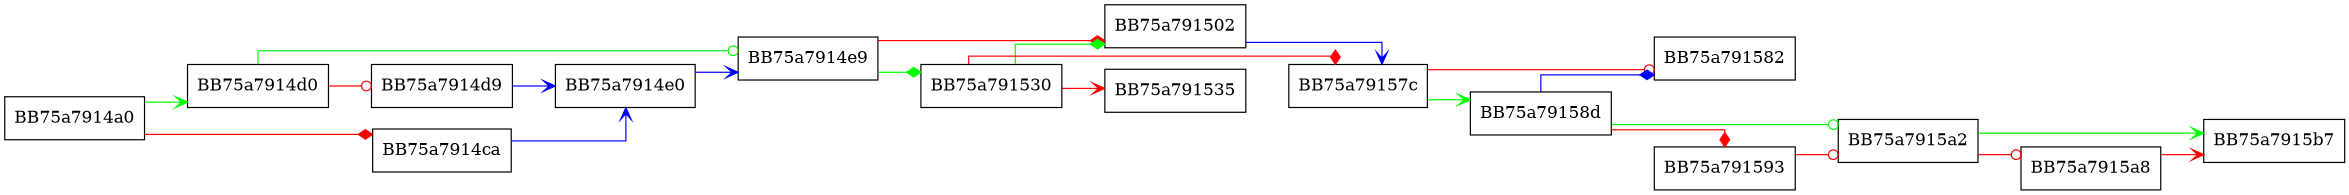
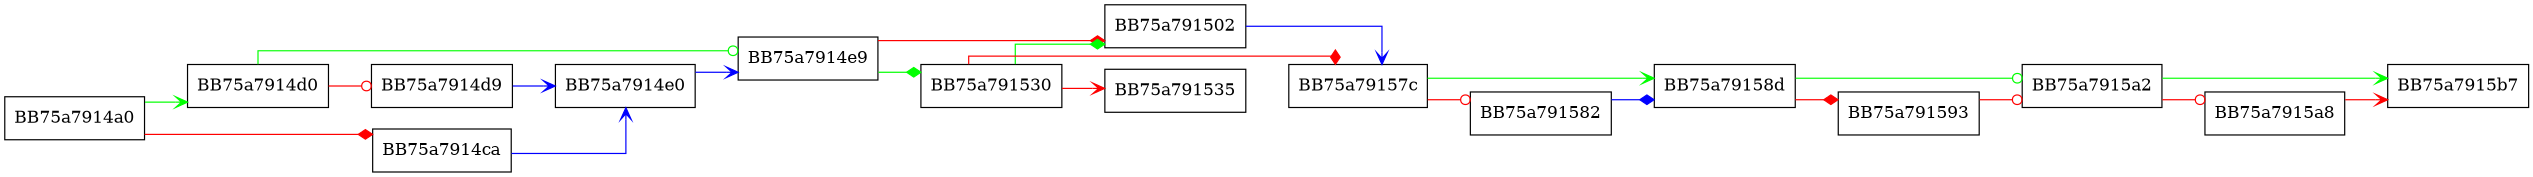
edge "BB75a79158d" -> "BB75a791582": reversed
